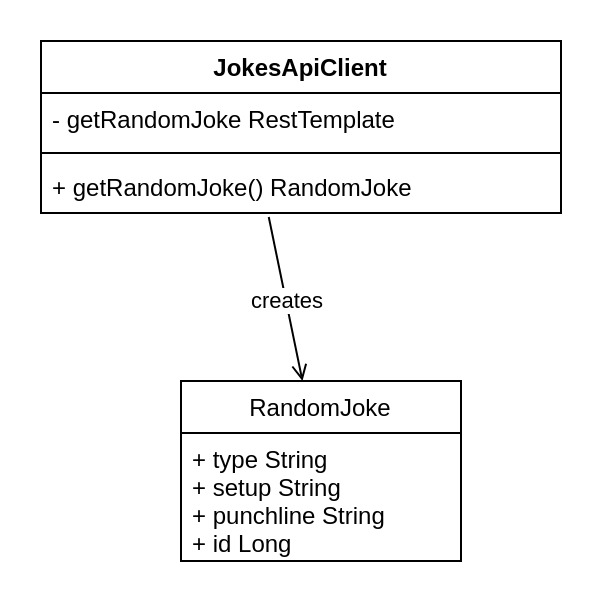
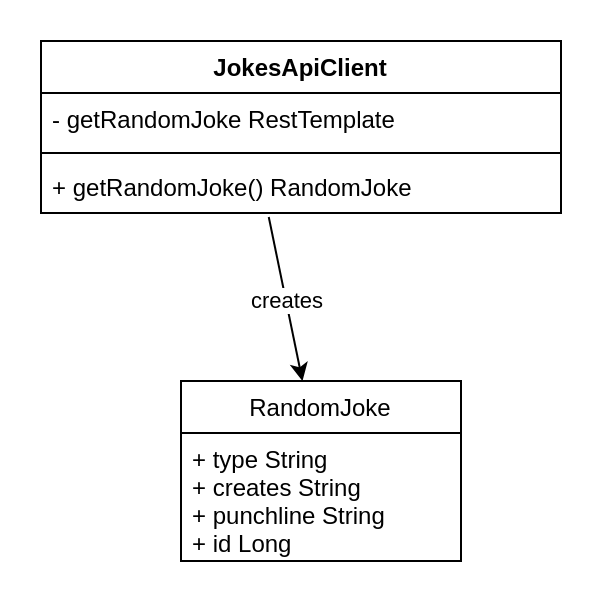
edge "+ getRandomJoke() RandomJoke" -> "RandomJoke": arrowhead open -> classic
node "+ type String + setup String + punchline String + id Long": label "+ type String + setup String + punchline String + id Long" -> "+ type String + creates String + punchline String + id Long"
